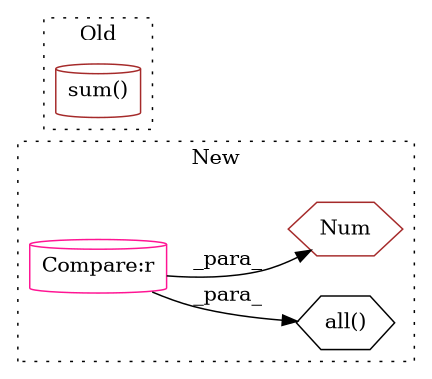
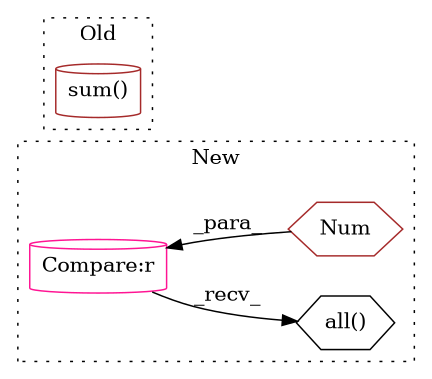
edge "Compare:r" -> "Num": reversed
edge "Compare:r" -> "all()": label "_para_" -> "_recv_"
